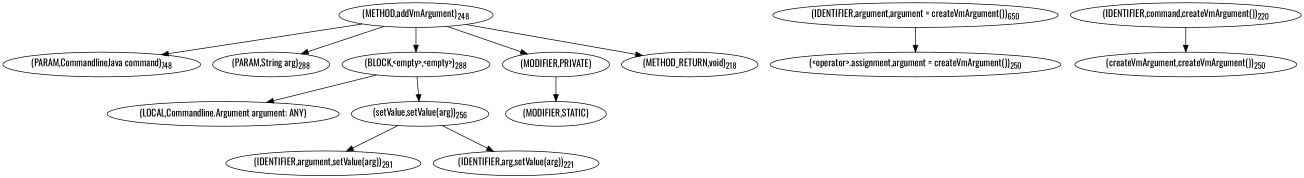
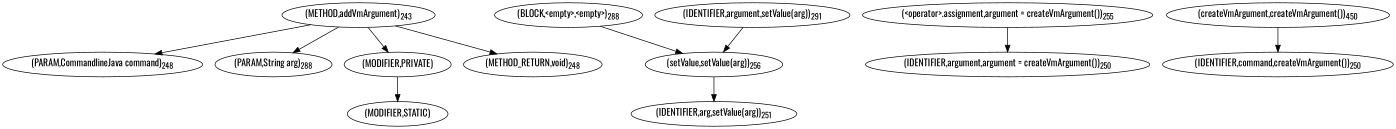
node "(METHOD,addVmArgument)": text "248" -> "243"
node "(IDENTIFIER,argument,argument = createVmArgument())": text "650" -> "250"
node "(IDENTIFIER,command,createVmArgument())": text "220" -> "250"
edge "(METHOD,addVmArgument)" -> "(BLOCK,<empty>,<empty>)": removed
edge "(IDENTIFIER,argument,argument = createVmArgument())" -> "(<operator>.assignment,argument = createVmArgument())": reversed
edge "(IDENTIFIER,command,createVmArgument())" -> "(createVmArgument,createVmArgument())": reversed
node "(PARAM,CommandlineJava command)": text "748" -> "248"
node "(METHOD_RETURN,void)": text "218" -> "248"
node "(<operator>.assignment,argument = createVmArgument())": text "250" -> "255"
node "(createVmArgument,createVmArgument())": text "250" -> "450"
node "(LOCAL,Commandline.Argument argument: ANY)": removed
edge "(setValue,setValue(arg))" -> "(IDENTIFIER,argument,setValue(arg))": reversed
node "(IDENTIFIER,arg,setValue(arg))": text "221" -> "251"
